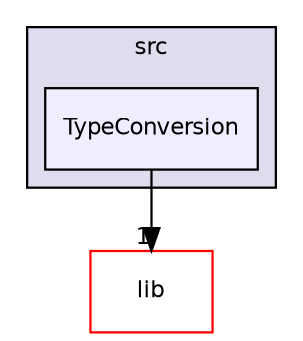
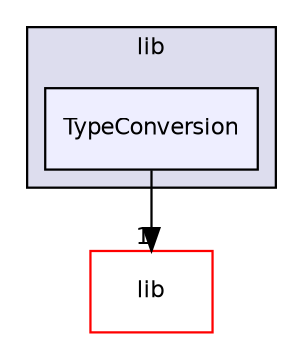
cluster "src": label "src" -> "lib"
